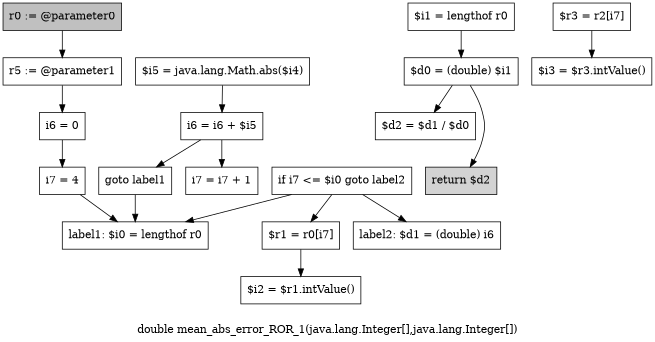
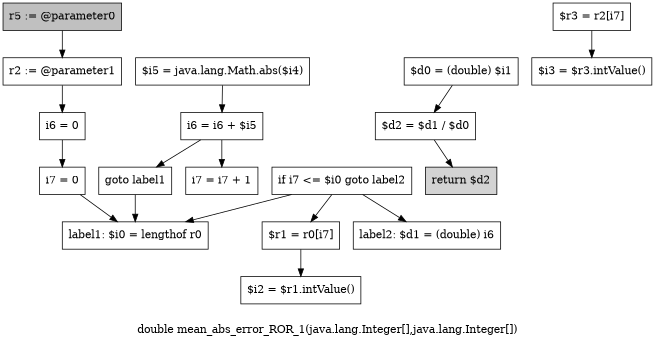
node "r0 := @parameter0": label "r0 := @parameter0" -> "r5 := @parameter0"
node "$i1 = lengthof r0": removed
node "r5 := @parameter1": label "r5 := @parameter1" -> "r2 := @parameter1"
edge "$d0 = (double) $i1" -> "return $d2": now "$d2 = $d1 / $d0" -> "return $d2"
node "i7 = 4": label "i7 = 4" -> "i7 = 0"
